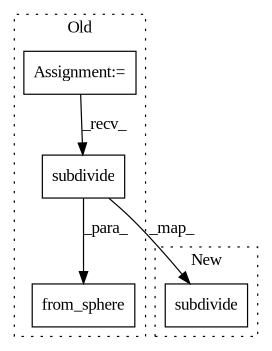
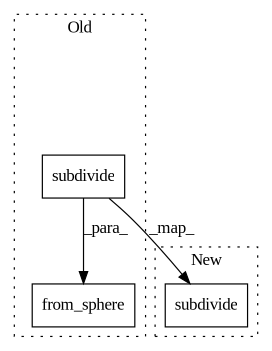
node "Assignment:=": removed
